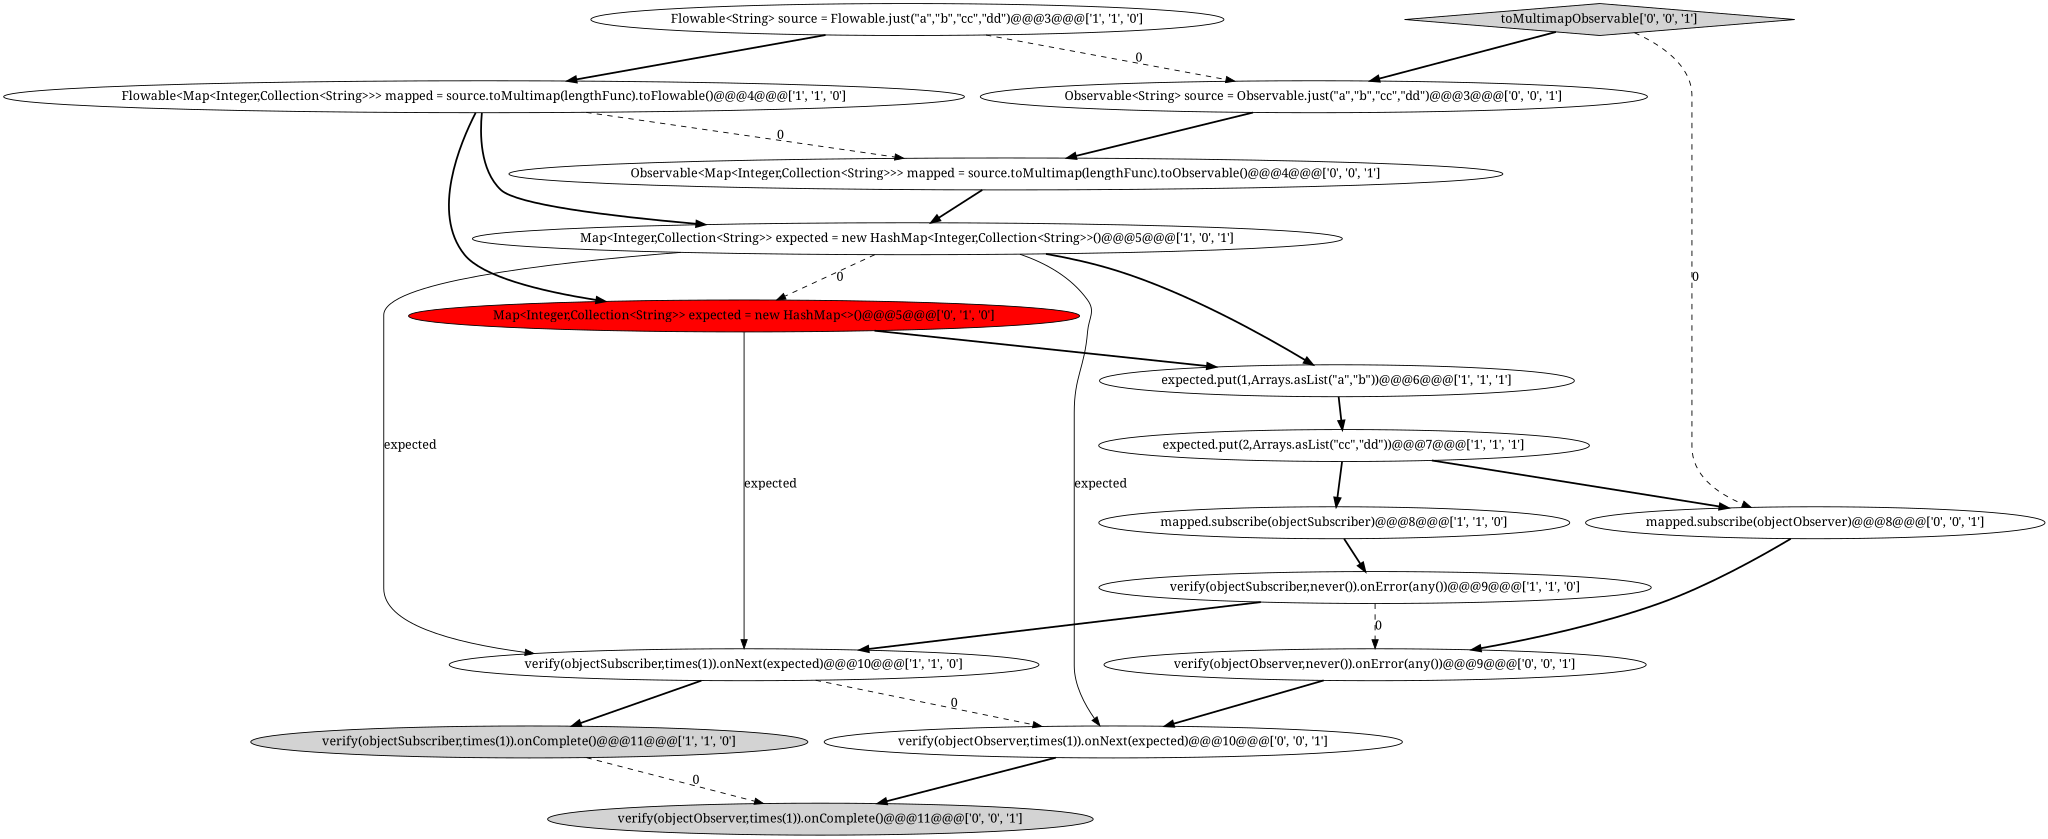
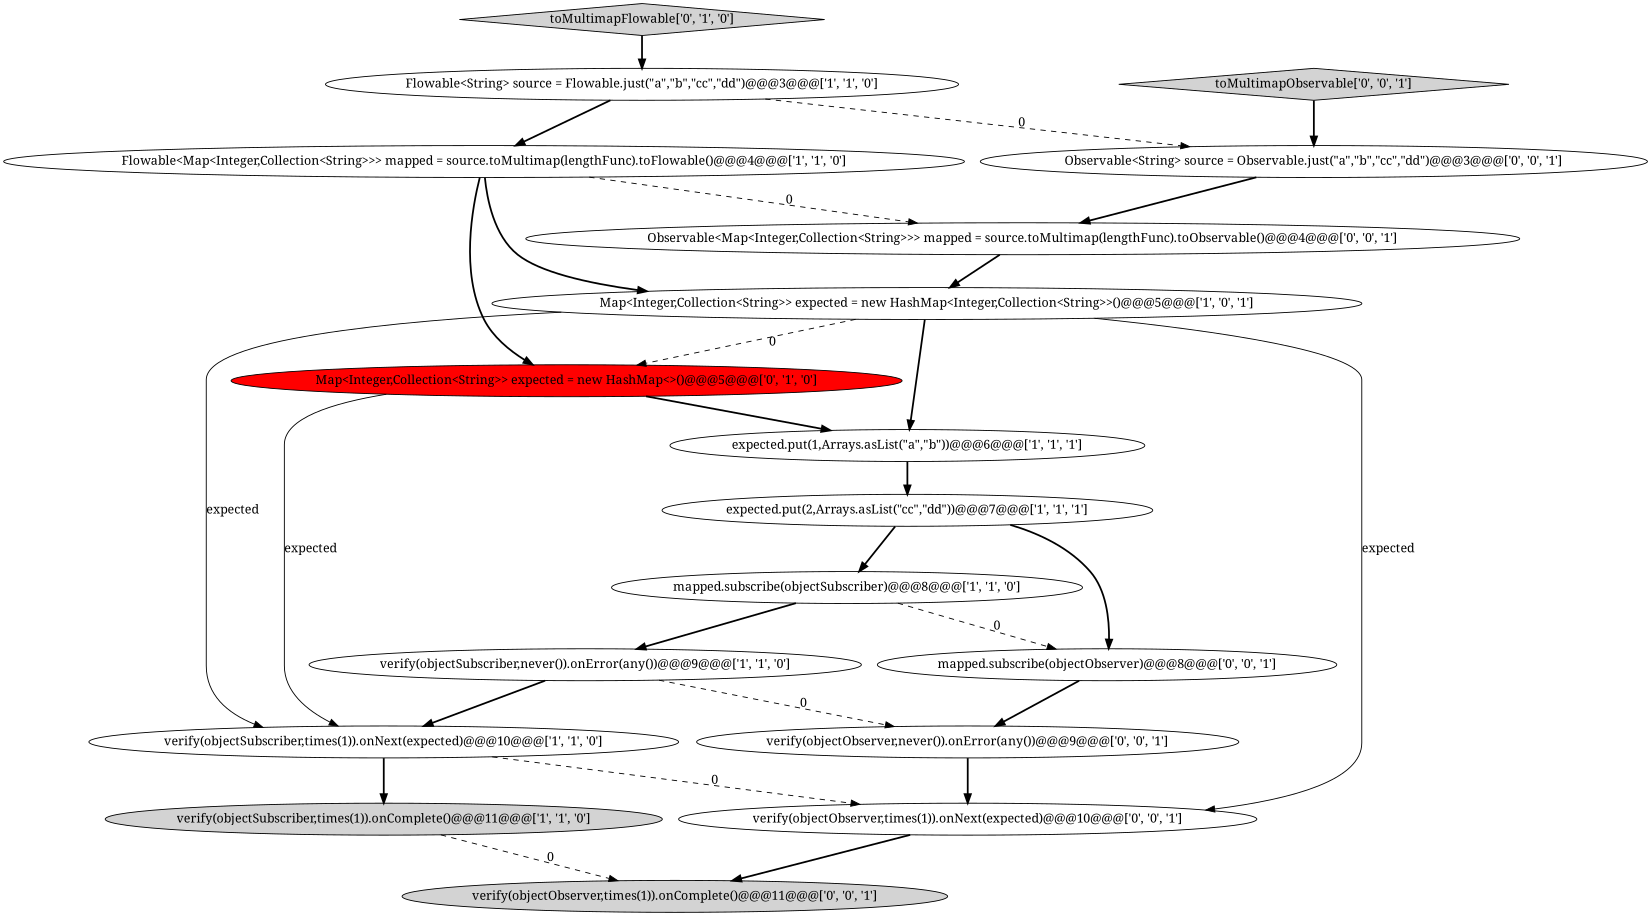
node "toMultimapFlowable['0', '1', '0']": added
edge "toMultimapObservable['0', '0', '1']" -> "mapped.subscribe(objectObserver)@@@8@@@['0', '0', '1']": now "mapped.subscribe(objectSubscriber)@@@8@@@['1', '1', '0']" -> "mapped.subscribe(objectObserver)@@@8@@@['0', '0', '1']"
